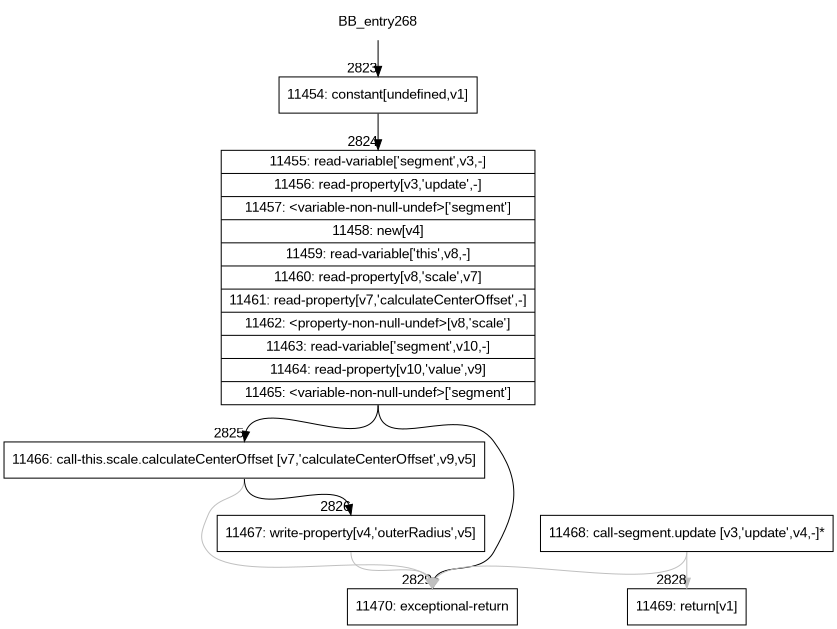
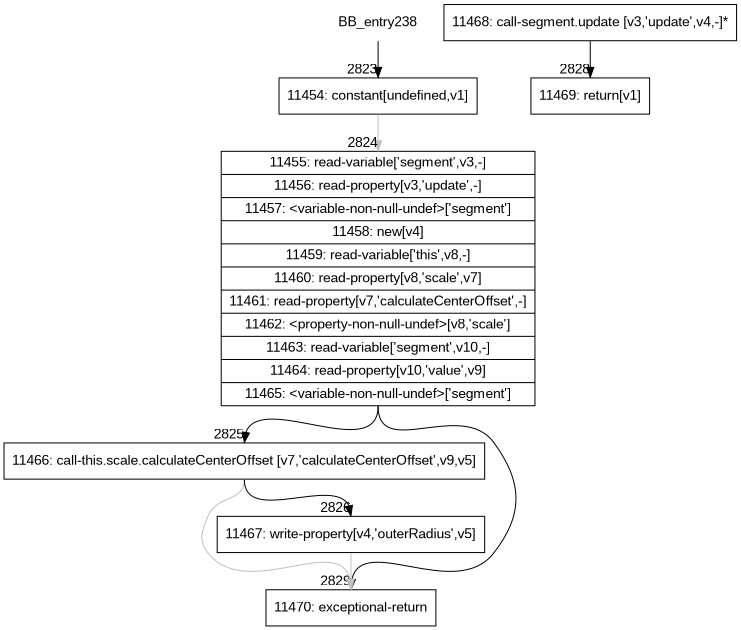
node "BB_entry268": label "BB_entry268" -> "BB_entry238"
edge "11454: constant[undefined,v1]" -> "11455: read-variable['segment',v3,-]": color black -> gray
edge "11468: call-segment.update [v3,'update',v4,-]*" -> "11469: return[v1]": color gray -> black
edge "11468: call-segment.update [v3,'update',v4,-]*" -> "11470: exceptional-return": removed
